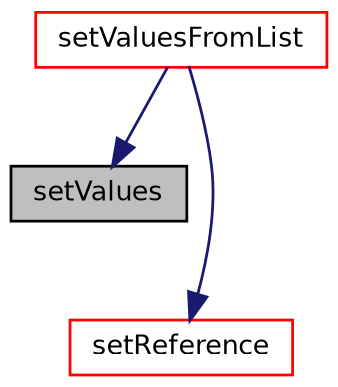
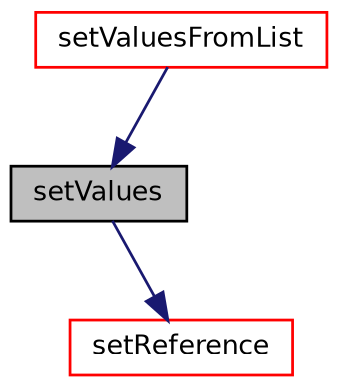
edge "setValuesFromList" -> "setReference": now "setValues" -> "setReference"
